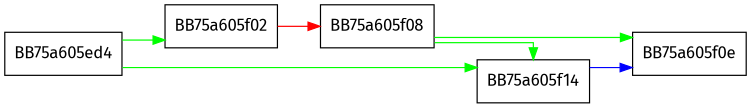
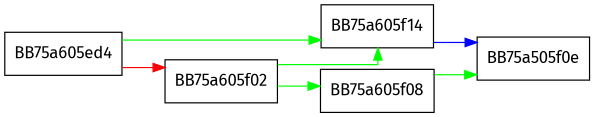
edge "BB75a605f02" -> "BB75a605f08": color red -> green
edge "BB75a605ed4" -> "BB75a605f02": color green -> red
edge "BB75a605f08" -> "BB75a605f14": now "BB75a605f02" -> "BB75a605f14"
node "BB75a605f0e": label "BB75a605f0e" -> "BB75a505f0e"
